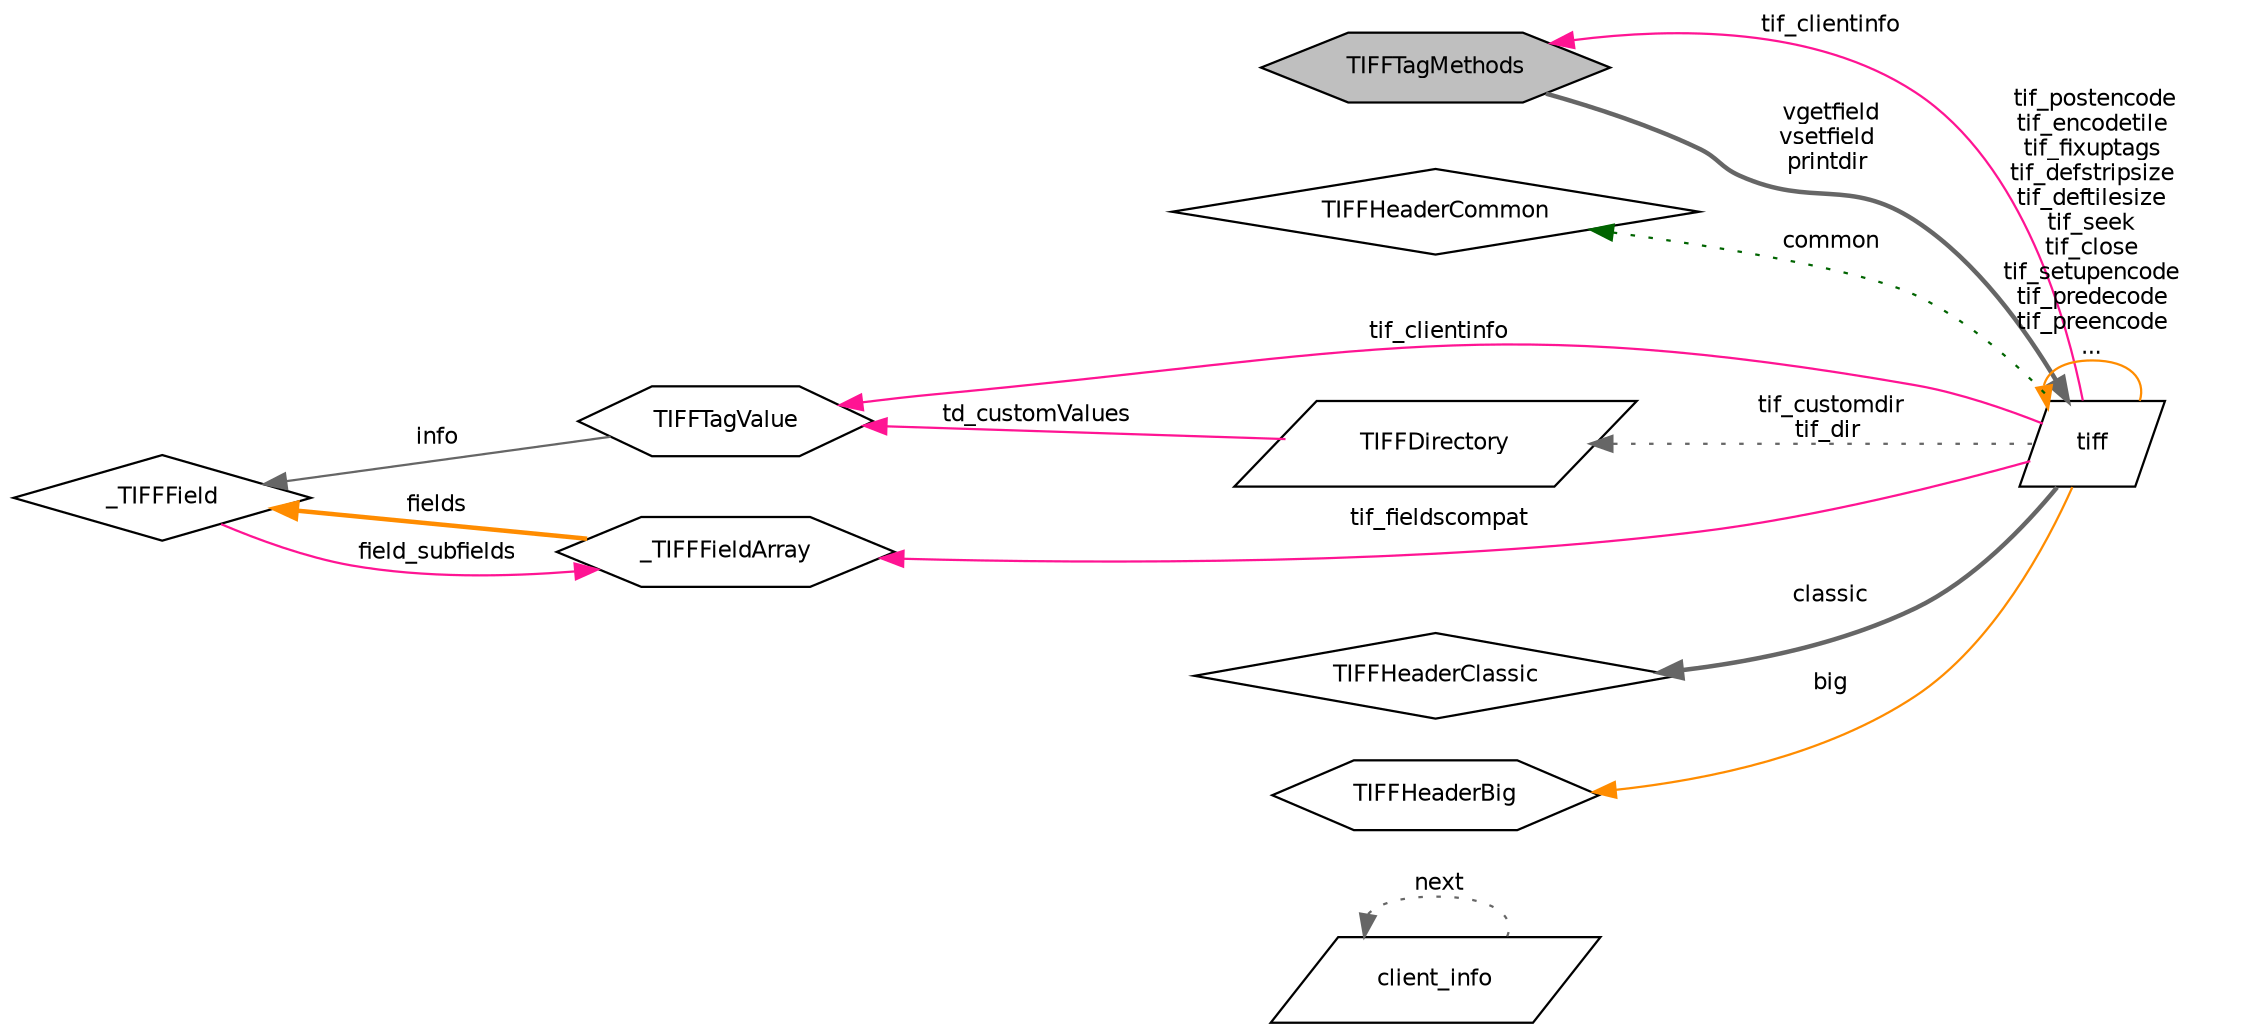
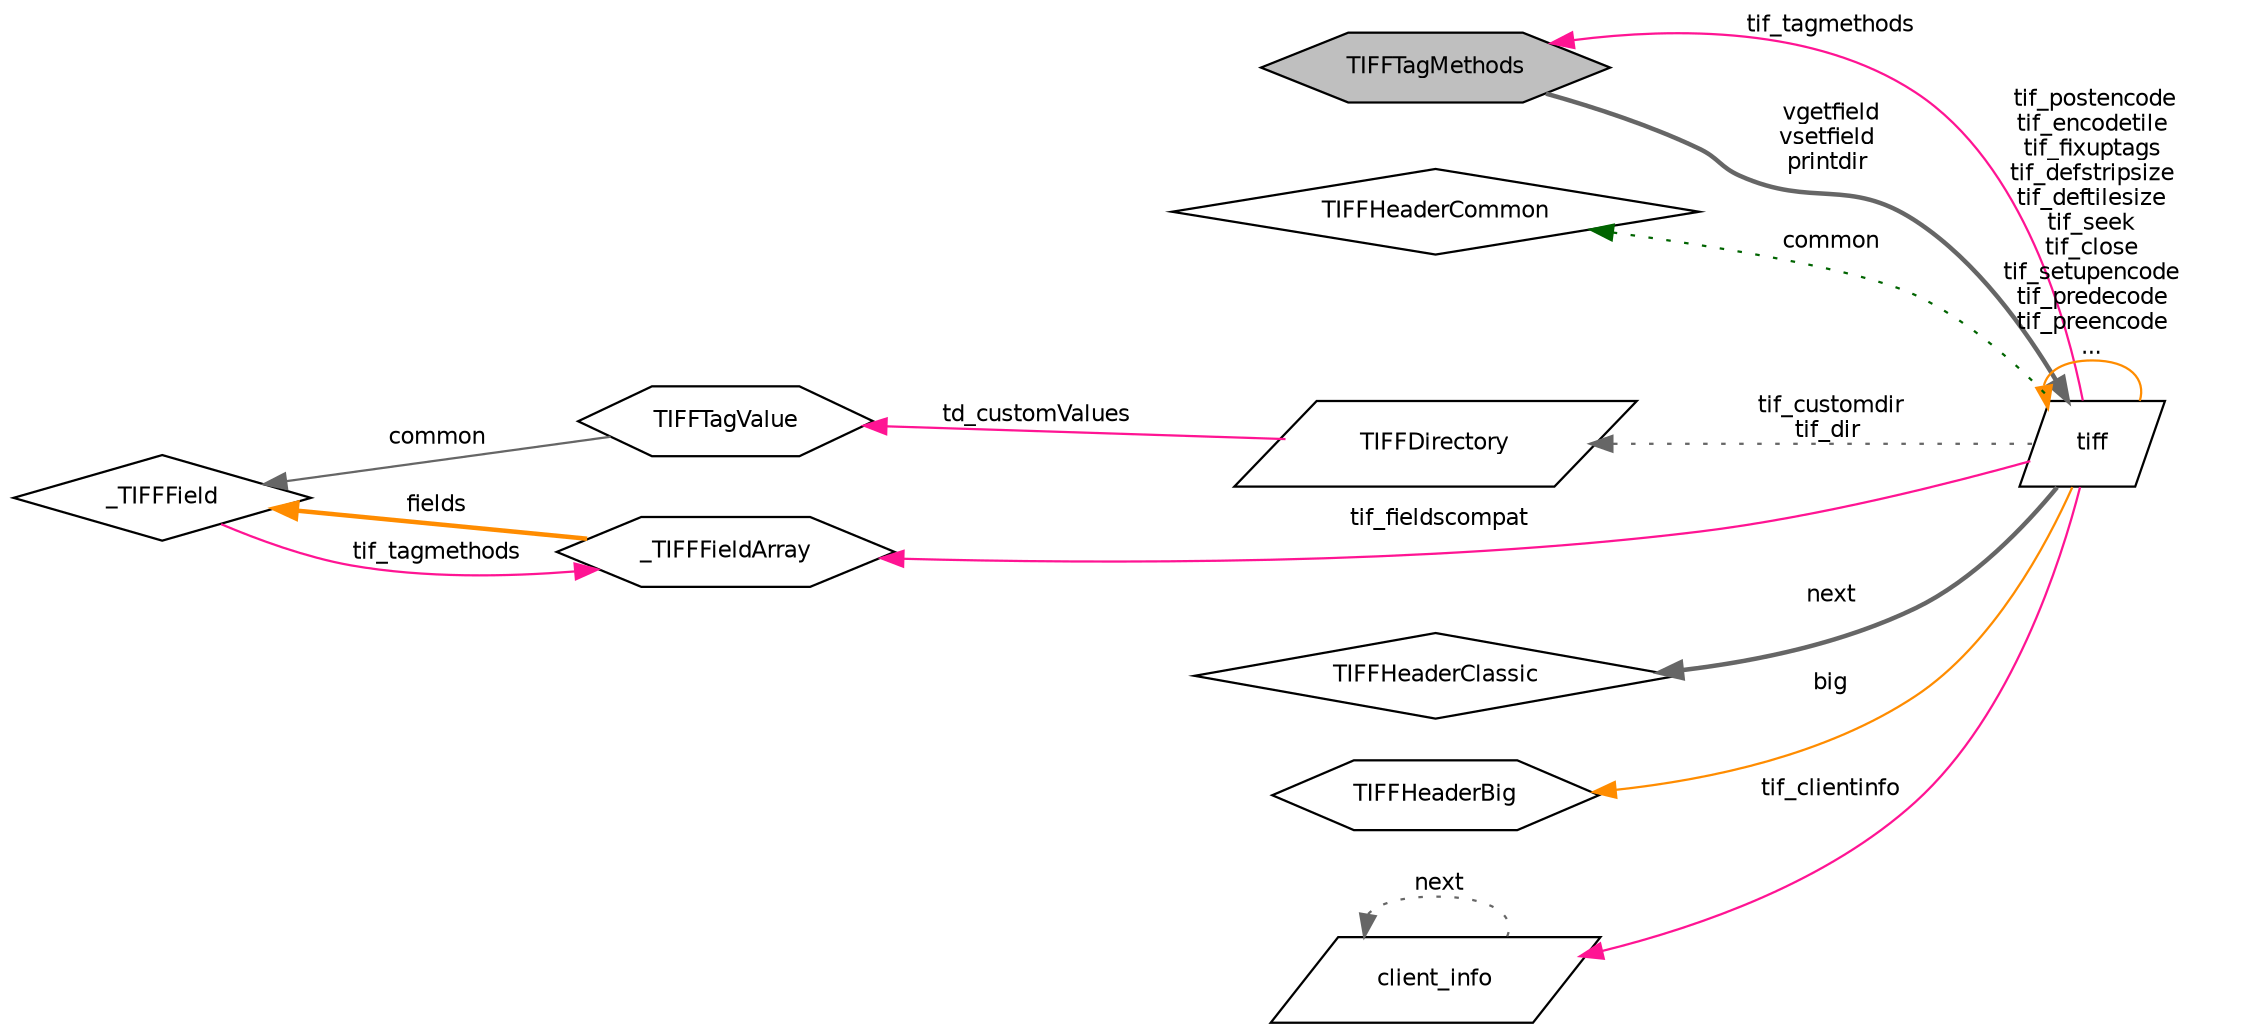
edge "tiff" -> "TIFFTagMethods": label " tif_clientinfo" -> " tif_tagmethods"
edge "tiff" -> "TIFFTagValue": now "tiff" -> "client_info"
edge "TIFFTagValue" -> "_TIFFField": label " info" -> " common"
edge "_TIFFField" -> "_TIFFFieldArray": label " field_subfields" -> " tif_tagmethods"
edge "tiff" -> "TIFFHeaderClassic": label " classic" -> " next"
